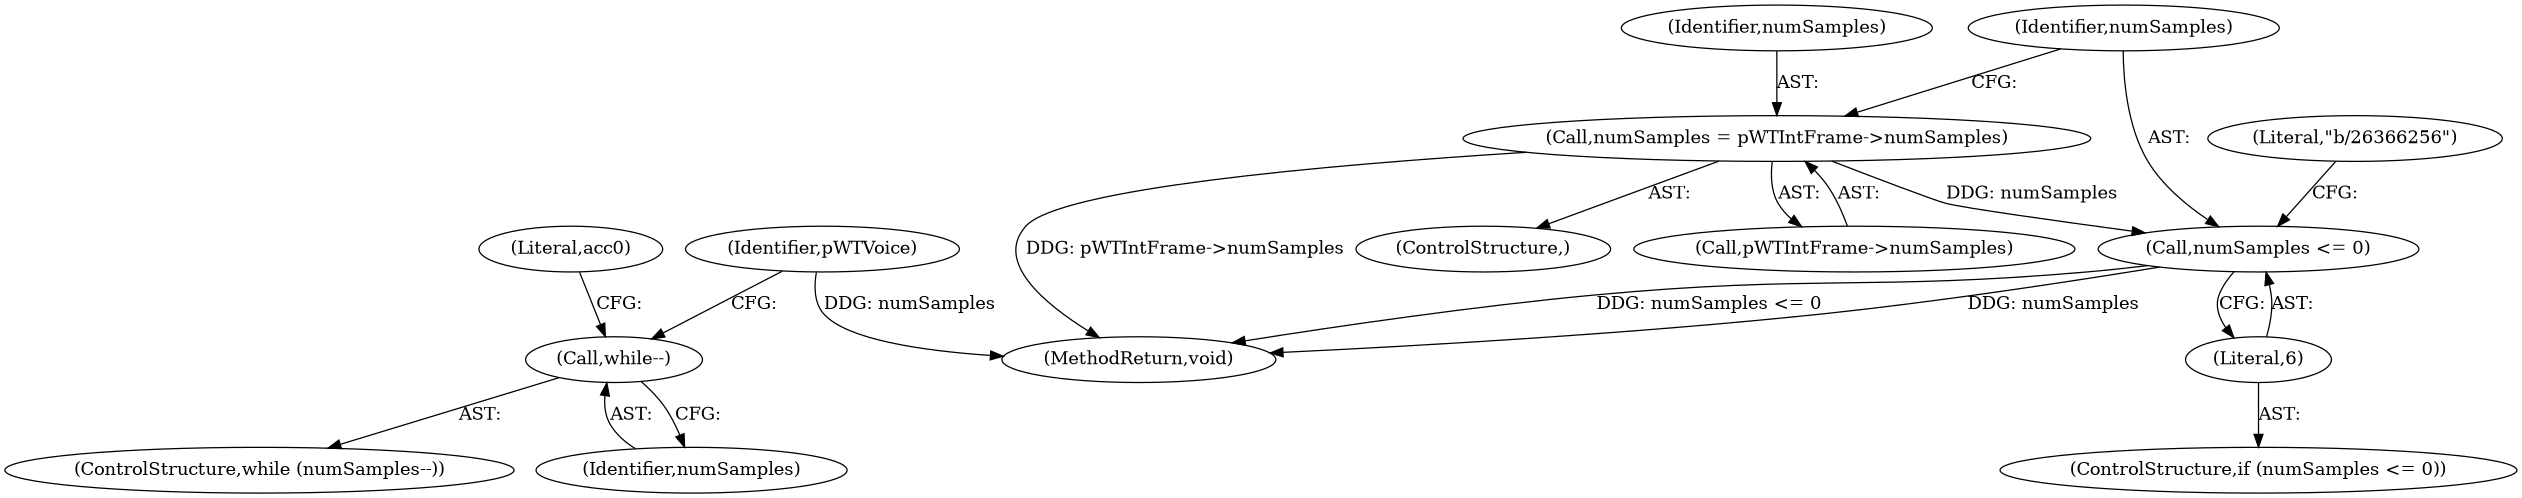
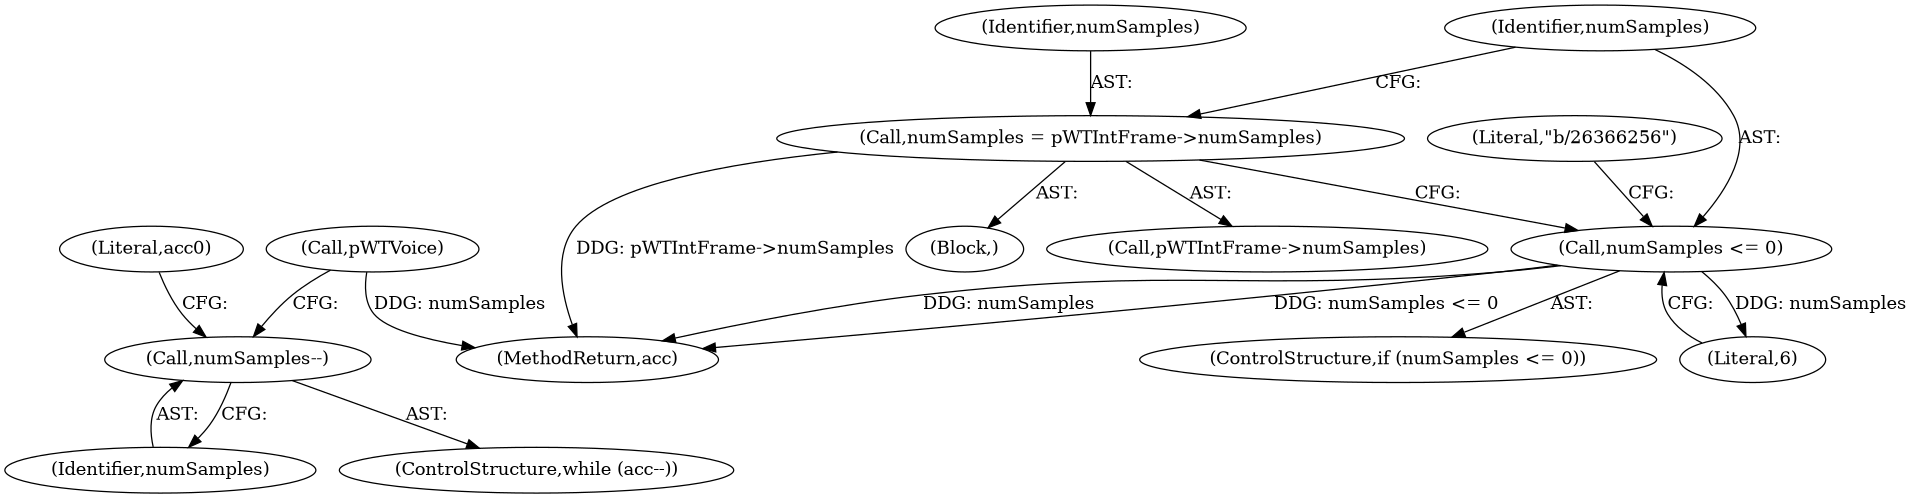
edge "(Call,numSamples = pWTIntFrame->numSamples)" -> "(Call,numSamples <= 0)": label "DDG: numSamples" -> "CFG: "
edge "(Call,pWTIntFrame->numSamples)" -> "(Call,numSamples = pWTIntFrame->numSamples)": removed, label "AST:"
node "(Identifier,pWTVoice)": label "(Identifier,pWTVoice)" -> "(Call,pWTVoice)"
node "(ControlStructure,)": label "(ControlStructure,)" -> "(Block,)"
edge "(Call,numSamples <= 0)" -> "(Literal,6)": label "CFG: " -> "DDG: numSamples"
edge "(Literal,6)" -> "(Call,numSamples <= 0)": label "AST: " -> "CFG: "
node "(Call,while--)": label "(Call,while--)" -> "(Call,numSamples--)"
node "(MethodReturn,void)": label "(MethodReturn,void)" -> "(MethodReturn,acc)"
edge "(Literal,6)" -> "(ControlStructure,if (numSamples <= 0))": now "(Call,numSamples <= 0)" -> "(ControlStructure,if (numSamples <= 0))"
node "(ControlStructure,while (numSamples--))": label "(ControlStructure,while (numSamples--))" -> "(ControlStructure,while (acc--))"
